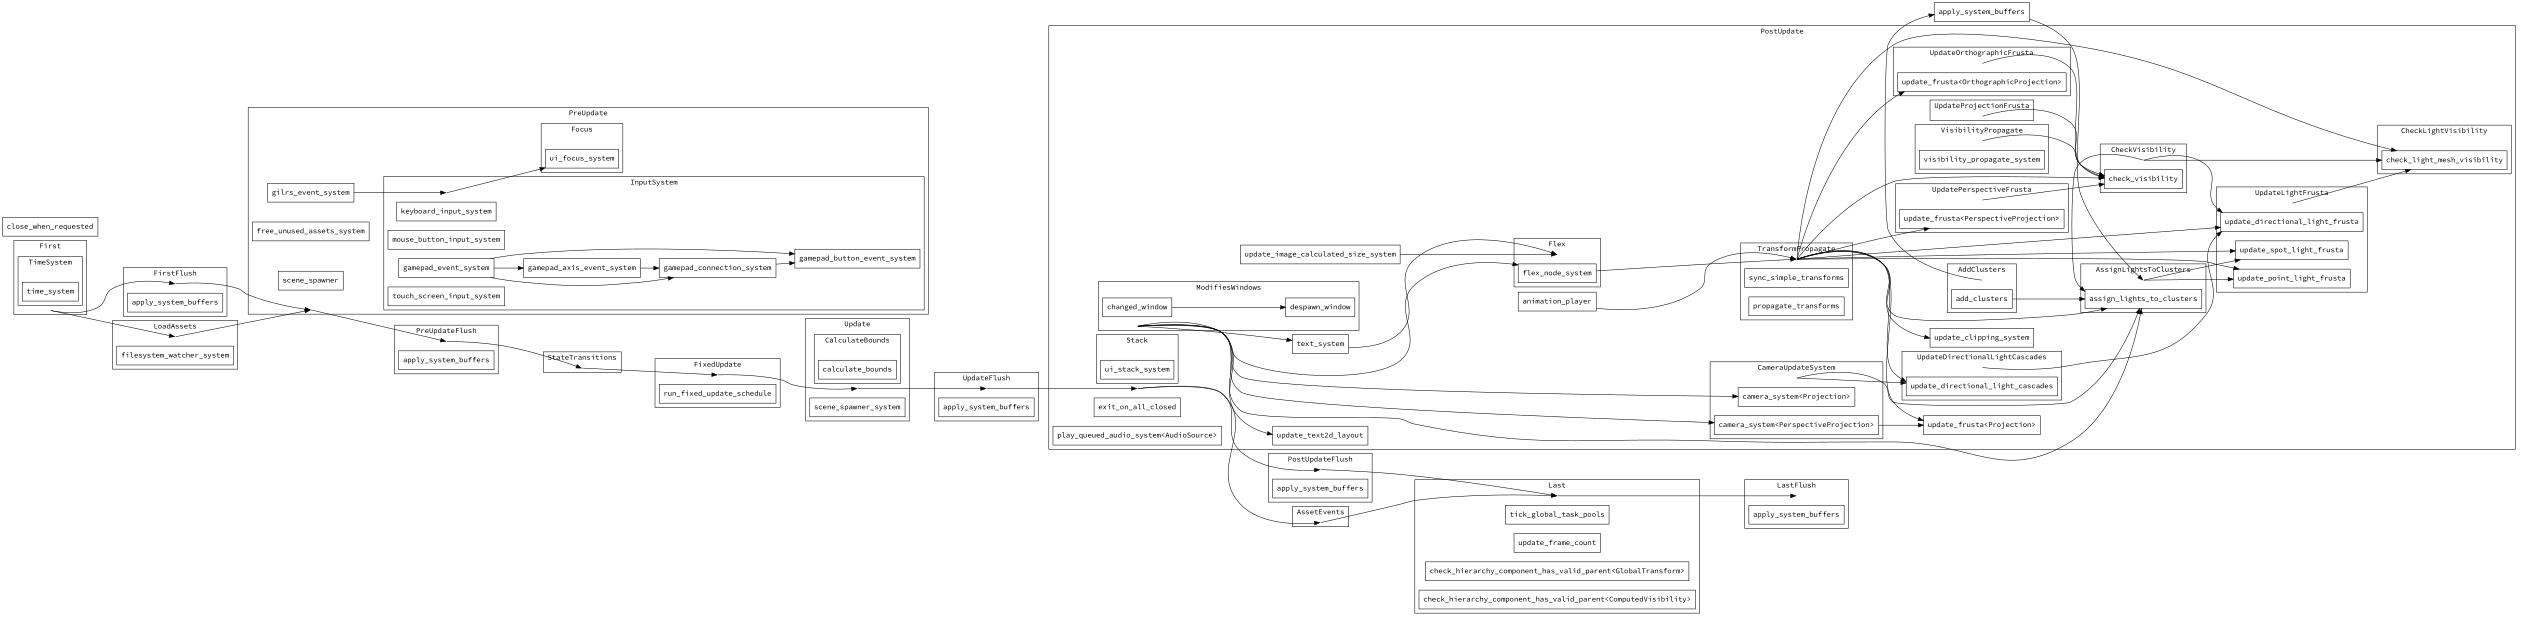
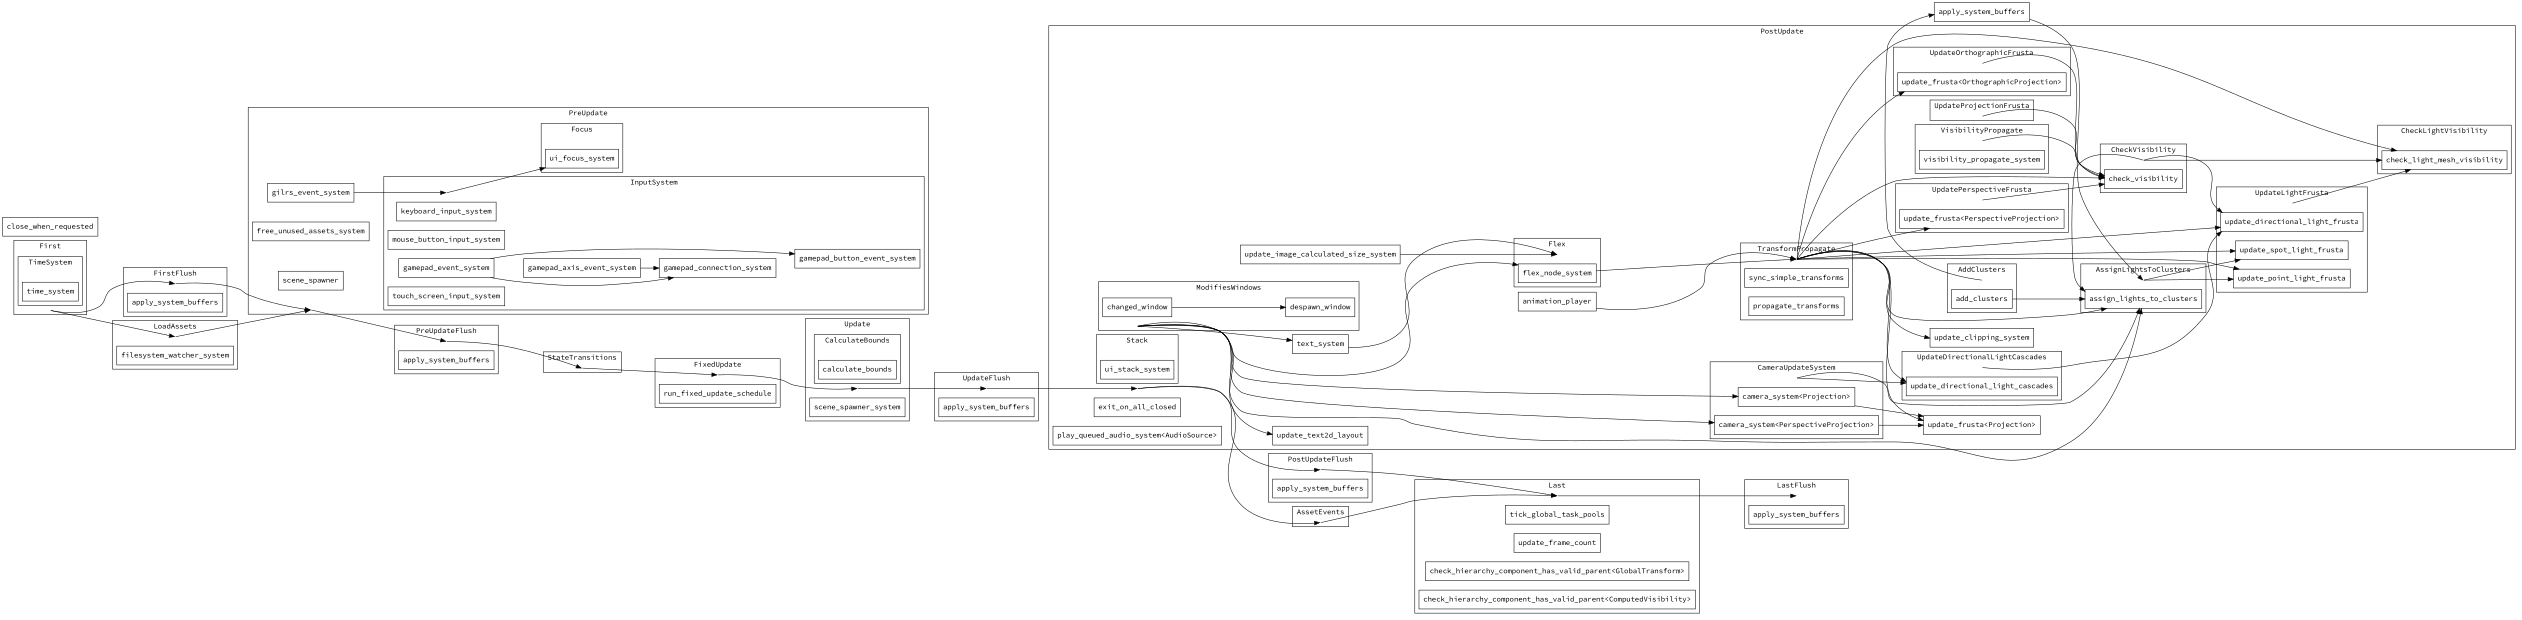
edge "gamepad_connection_system" -> "gamepad_button_event_system": removed
edge "gamepad_event_system" -> "gamepad_axis_event_system": removed
edge "camera_system<Projection>" -> "update_frusta<Projection>": added
